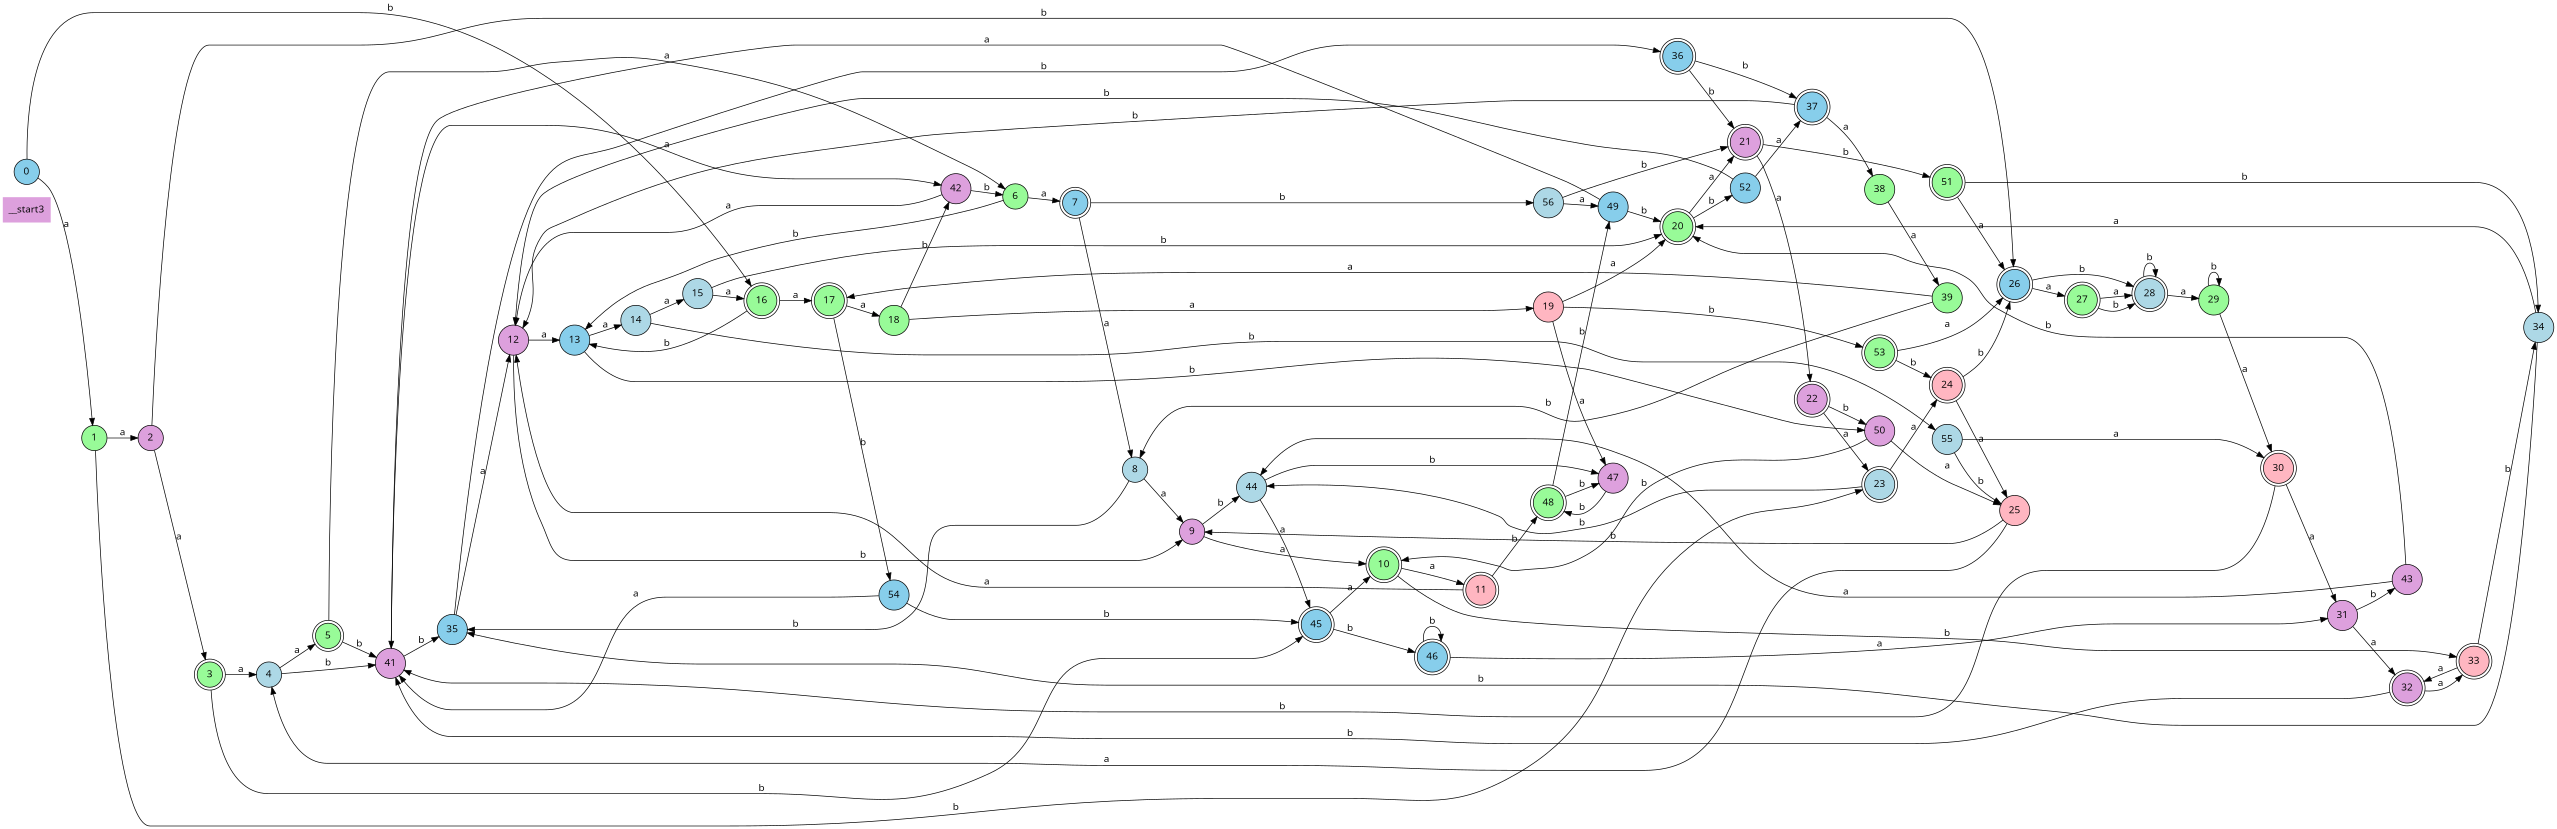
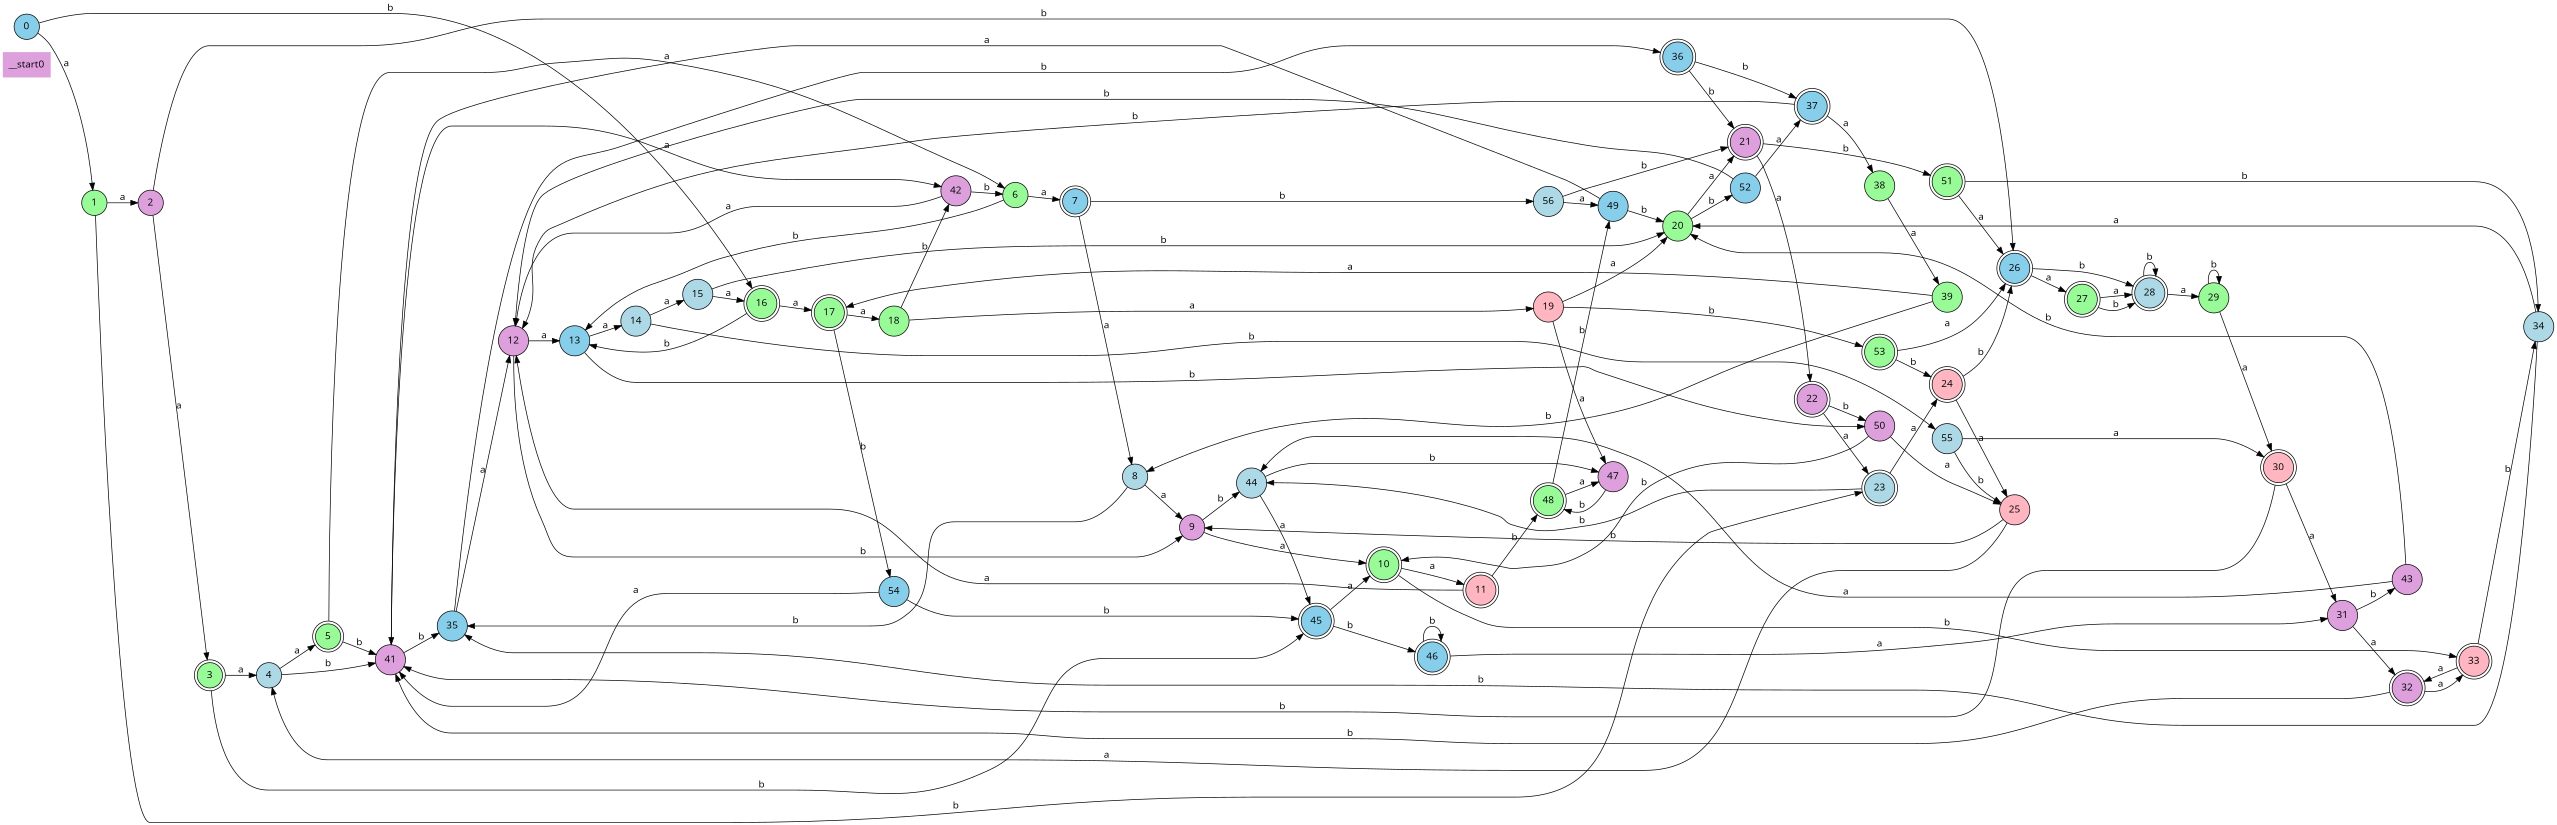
node "__start3": label "__start3" -> "__start0"
node "20": shape doublecircle -> circle
edge "48" -> "47": label "b" -> "a"
